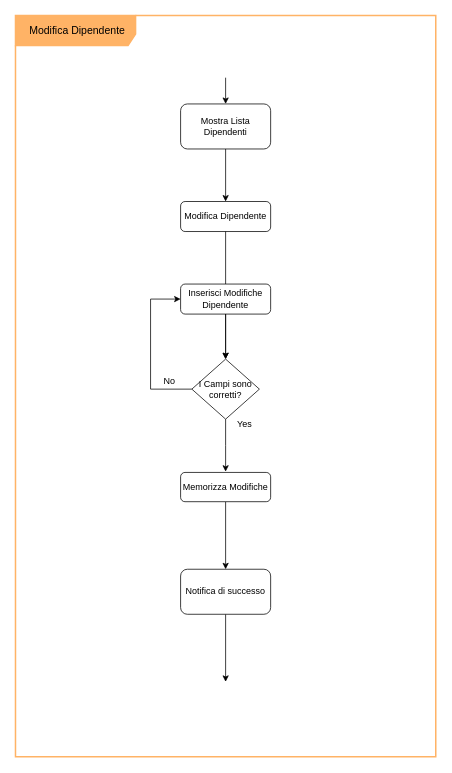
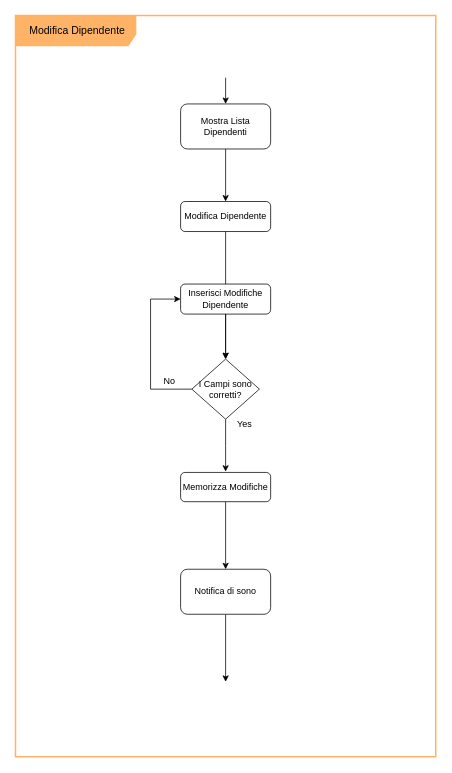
node "Notifica di successo": label "Notifica di successo" -> "Notifica di sono"
